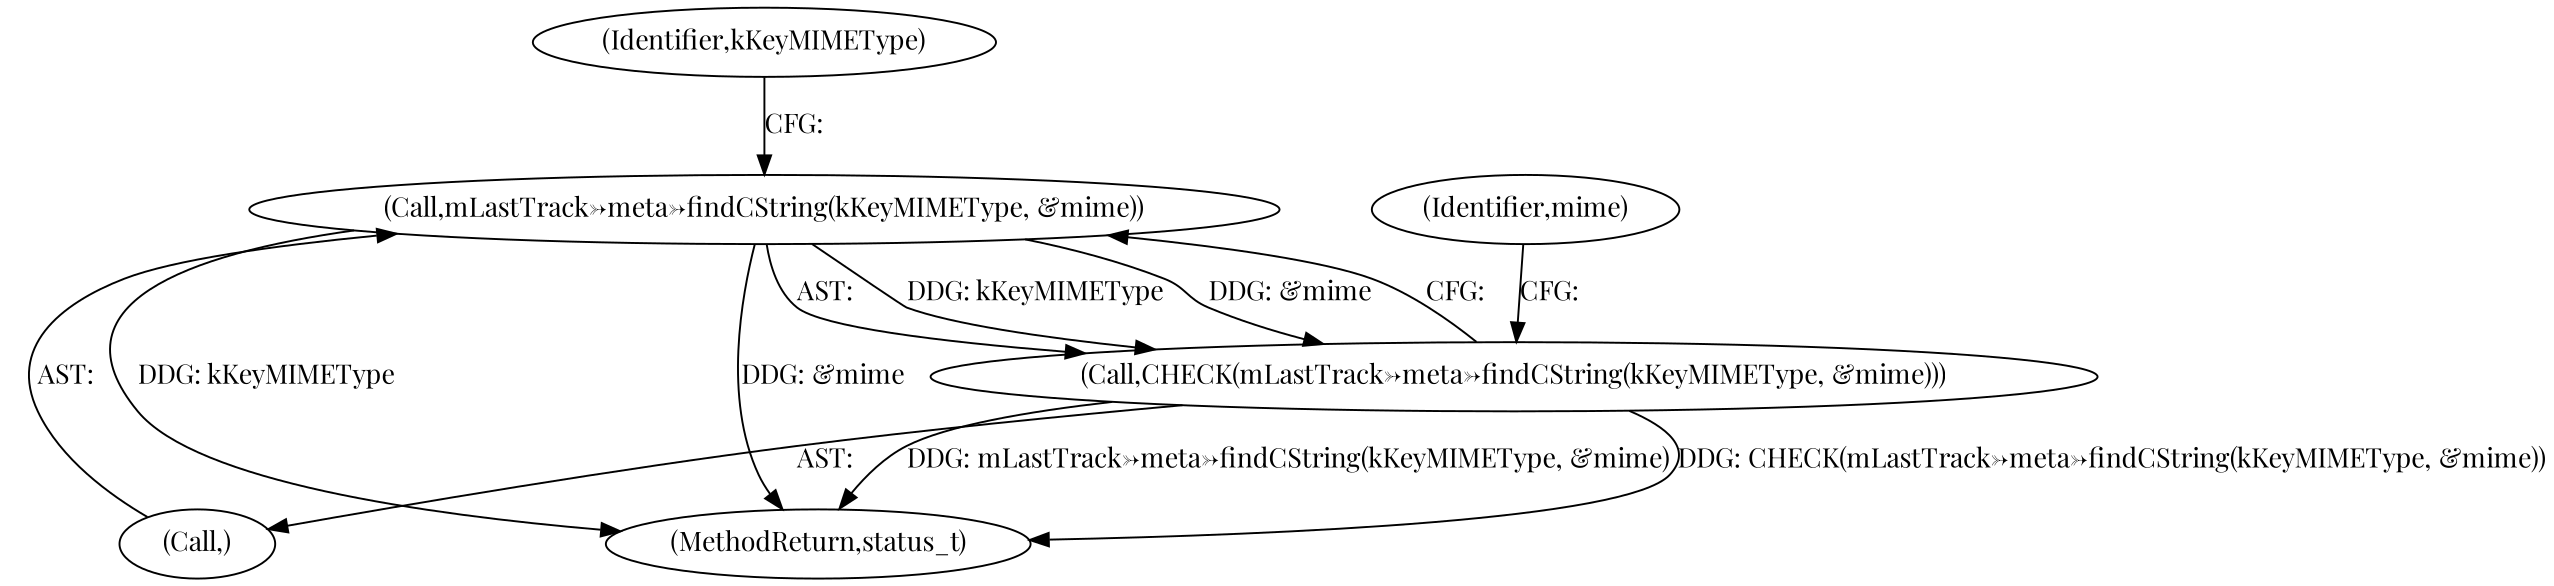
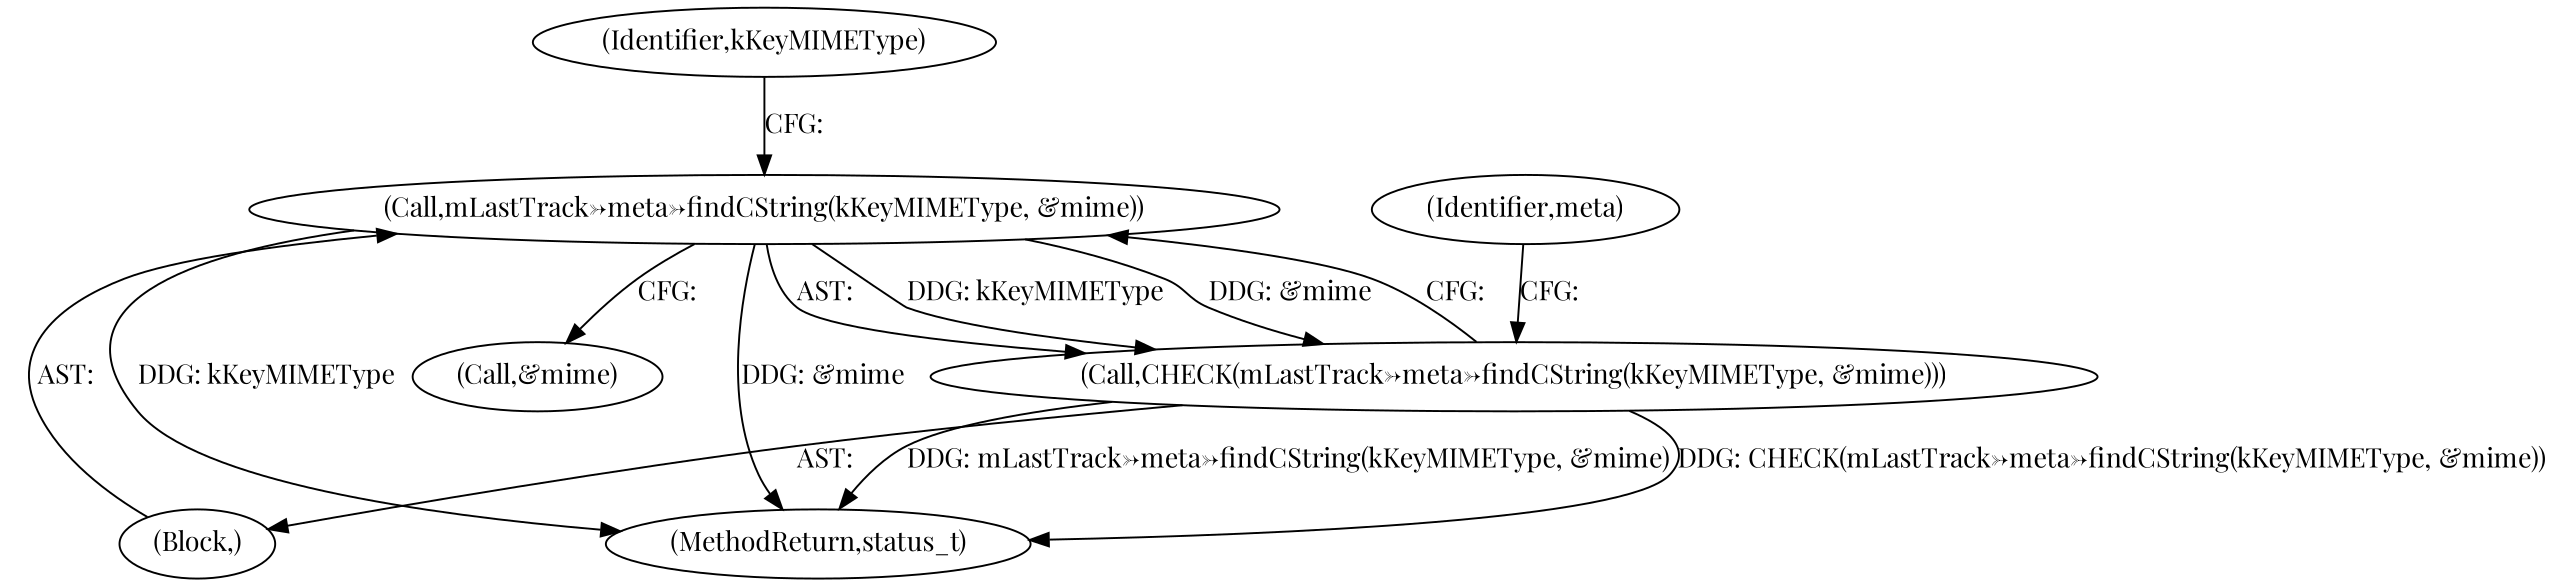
node "(Identifier,mime)": label "(Identifier,mime)" -> "(Identifier,meta)"
node "(Call,&mime)": added
node "(Call,)": label "(Call,)" -> "(Block,)"
